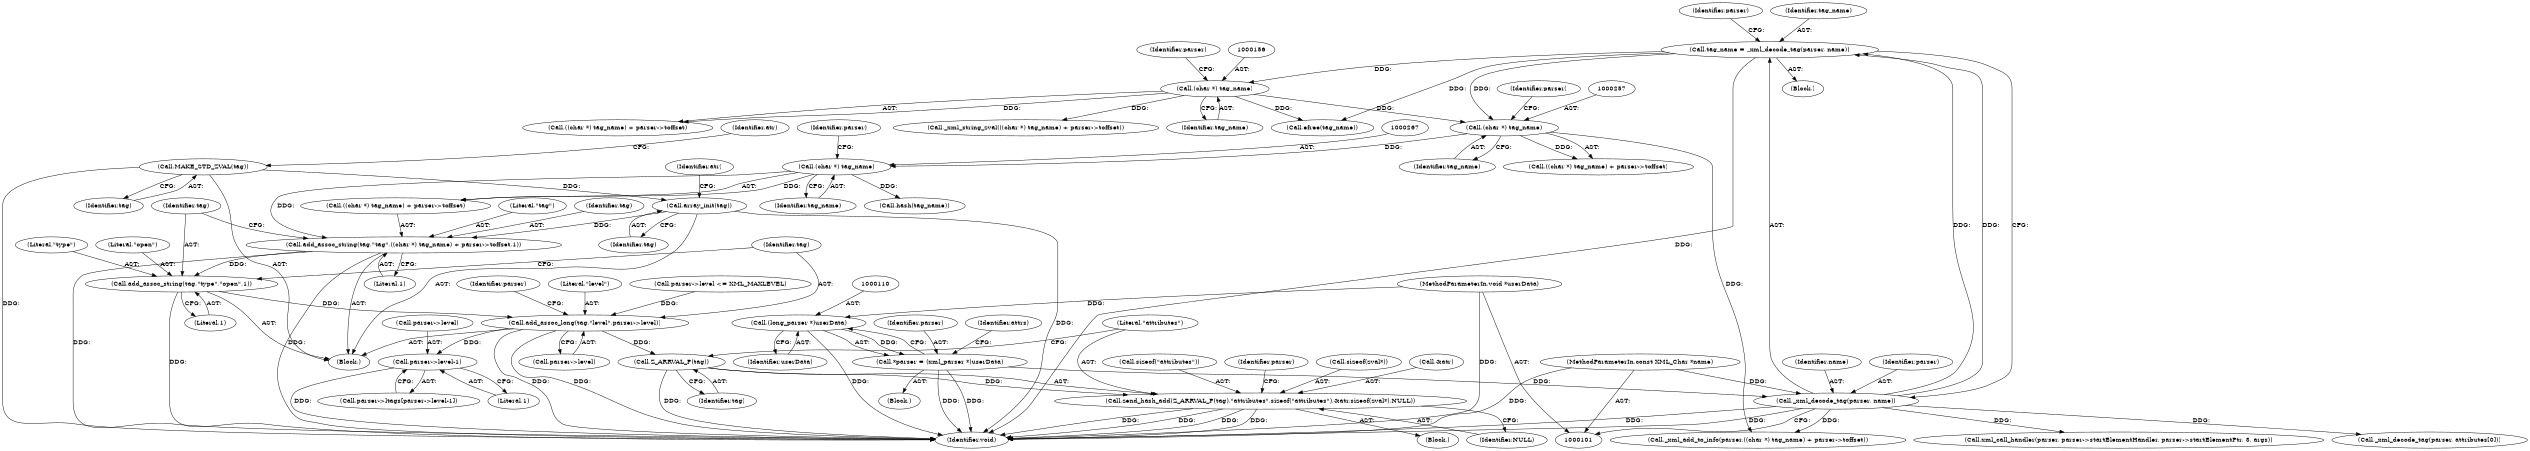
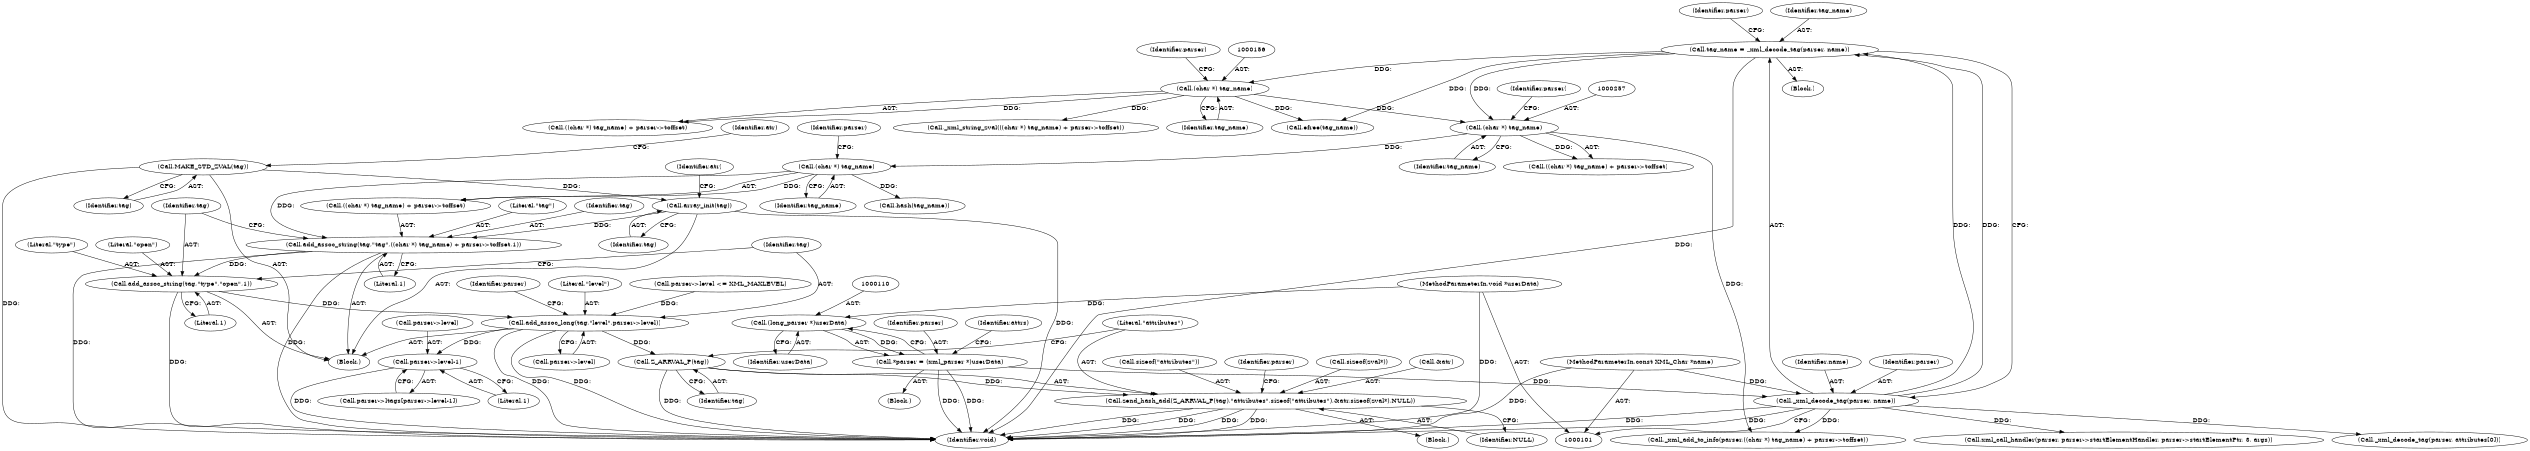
node "1000267": removed
edge "(Call,(long_parser *)userData)" -> "(Identifier,void)": removed, label "DDG:"
